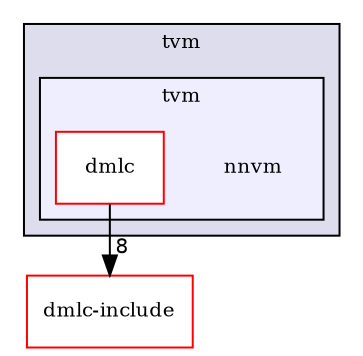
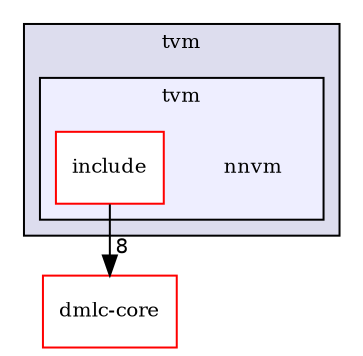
node "dmlc": label "dmlc" -> "include"
node "dmlc-include": label "dmlc-include" -> "dmlc-core"
